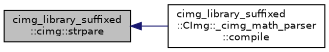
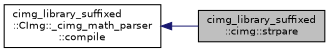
edge "cimg_library_suffixed ::CImg::_cimg_math_parser ::compile" -> "cimg_library_suffixed ::cimg::strpare": reversed
